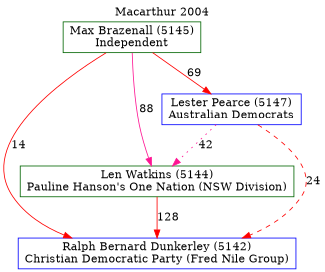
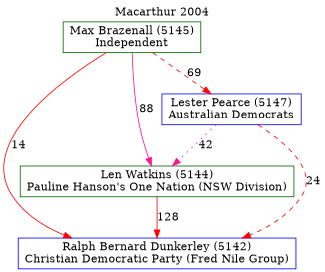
edge "Max Brazenall (5145) Independent" -> "Lester Pearce (5147) Australian Democrats": style solid -> dashed
